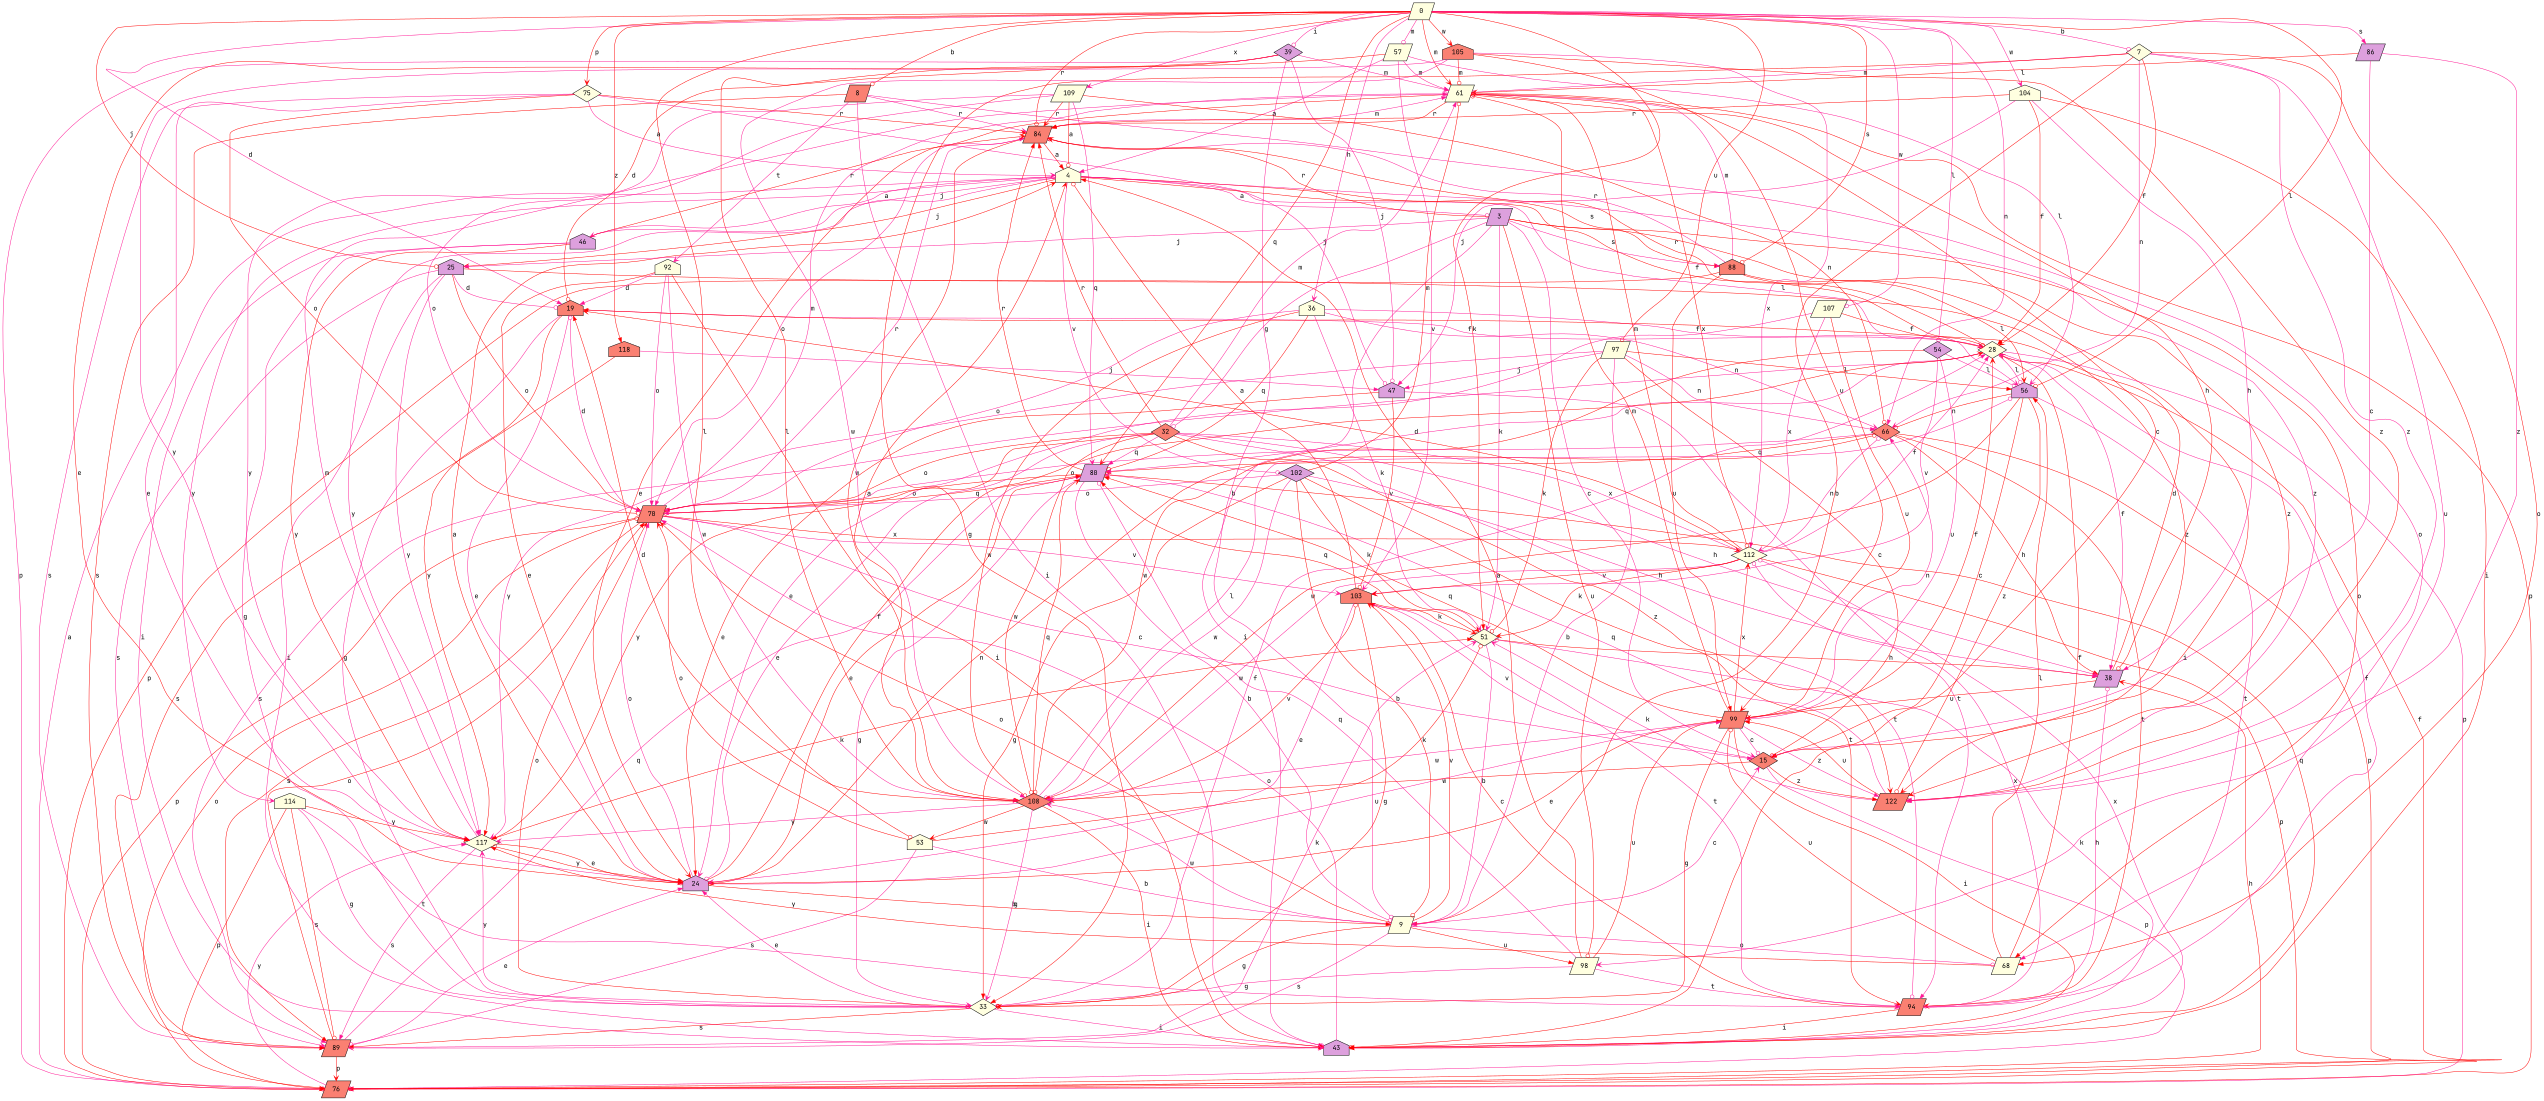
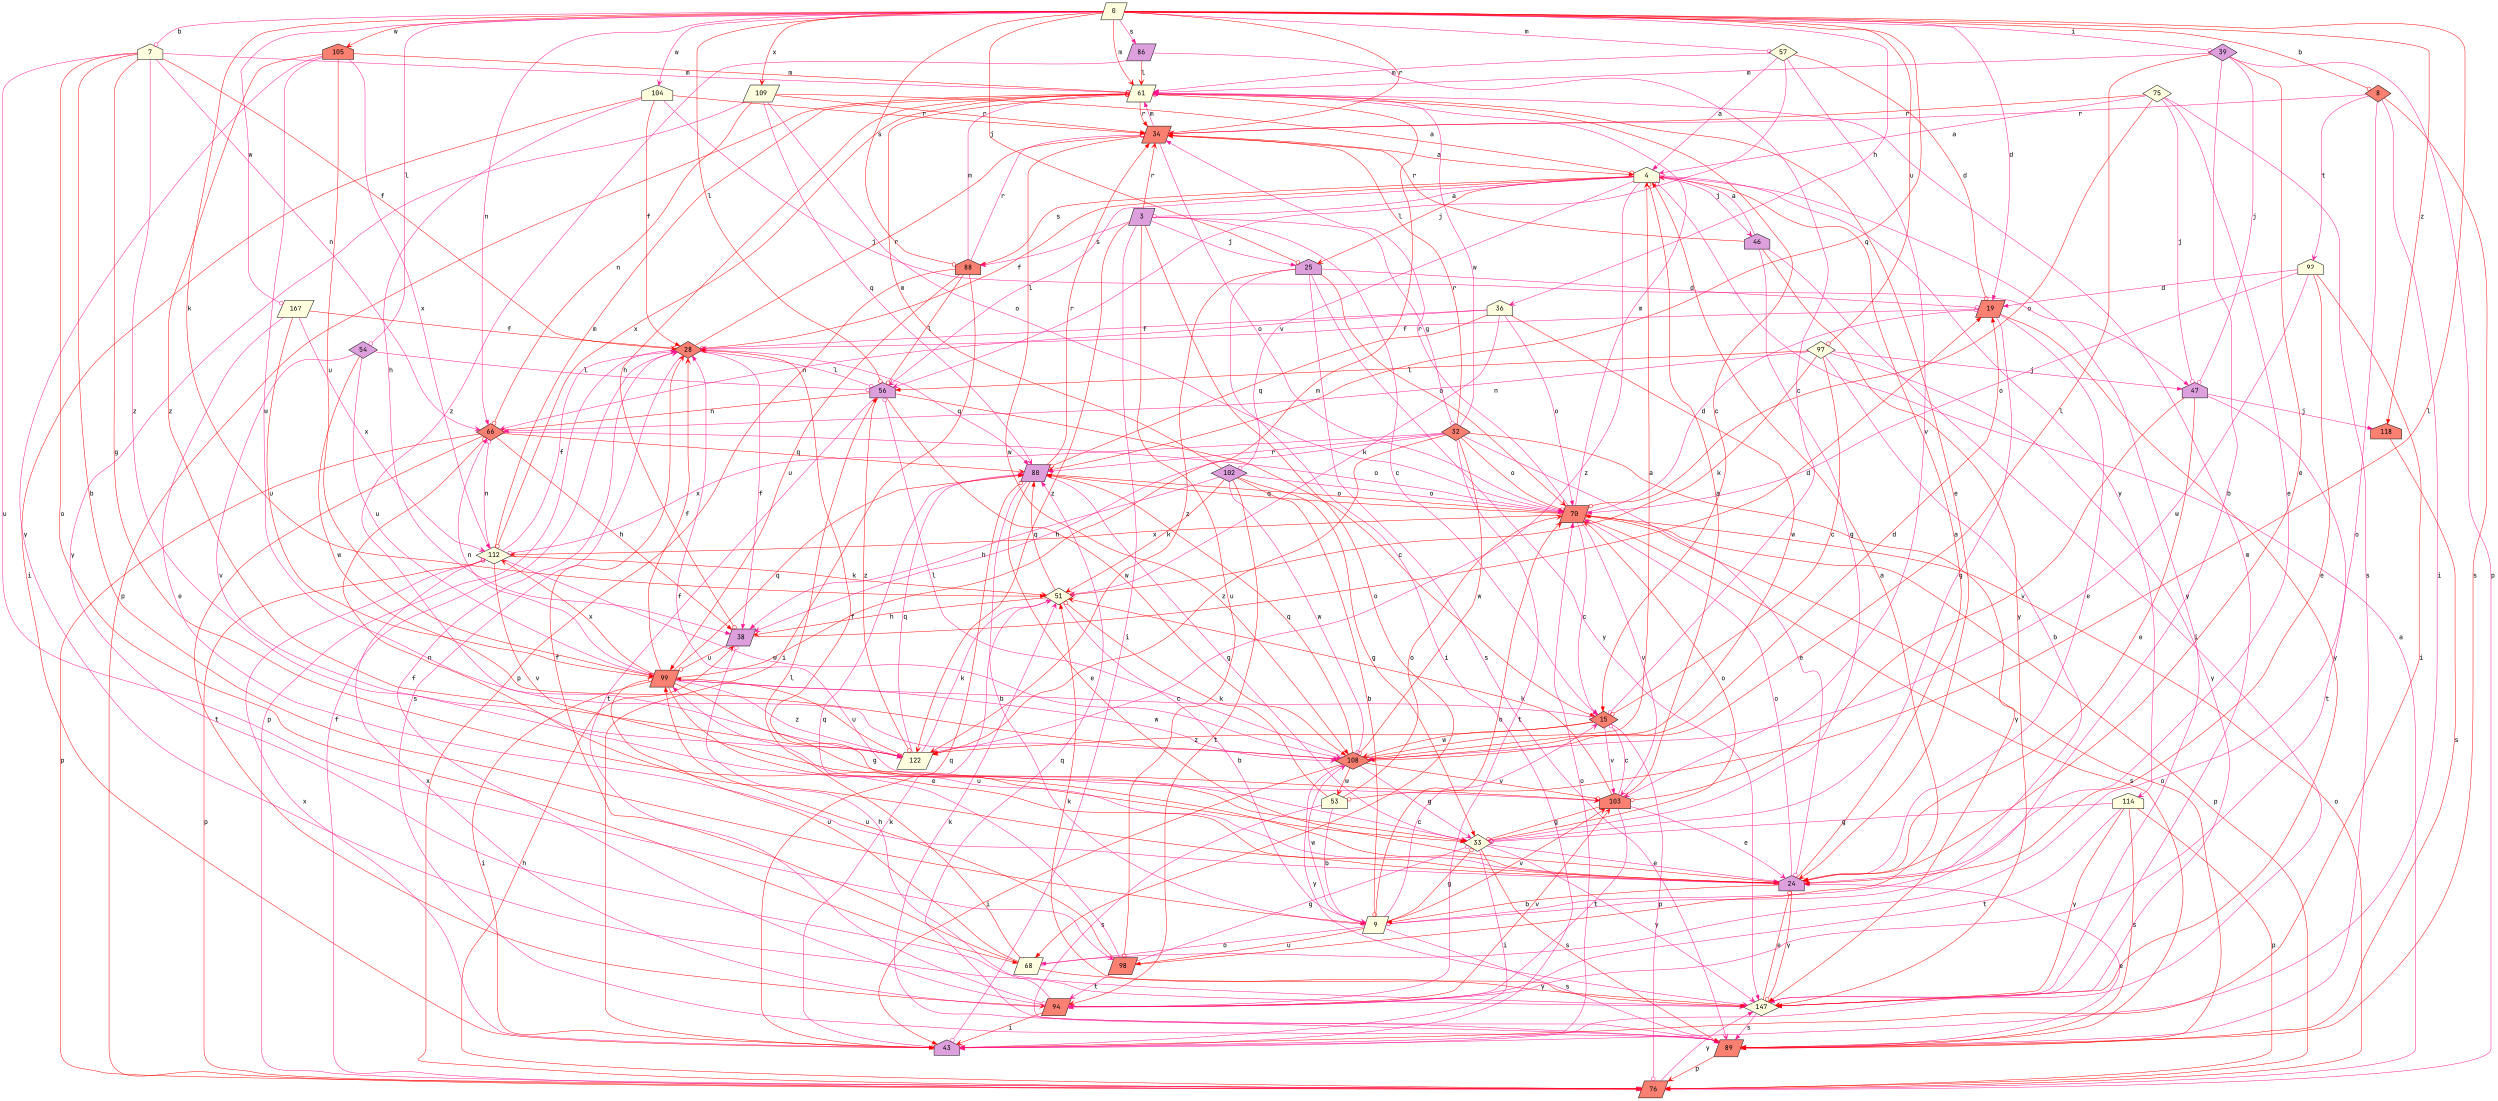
edge "0" -> "75": removed, label "p"
edge "0" -> "109": color deeppink -> red
node "57": shape parallelogram -> diamond
node "7": shape diamond -> house
node "8": shape parallelogram -> diamond
node "84": label "84" -> "34"
edge "32" -> "61": label "m" -> "w"
edge "4" -> "122": arrowhead normal -> odot
edge "88" -> "56": arrowhead vee -> odot
node "19": shape house -> parallelogram
node "107": label "107" -> "167"
node "97": shape parallelogram -> diamond
node "28": fillcolor lightyellow -> salmon
edge "118" -> "47": reversed
edge "112" -> "19": removed, label "d"
edge "3" -> "51": removed, label "k"
edge "32" -> "80": label "q" -> "r"
edge "68" -> "28": arrowhead odot -> vee
edge "103" -> "15": added, label "c"
edge "94" -> "103": label "c" -> "v"
node "122": fillcolor salmon -> lightyellow
node "117": label "117" -> "147"
node "98": fillcolor lightyellow -> salmon
edge "76" -> "28": color red -> deeppink
